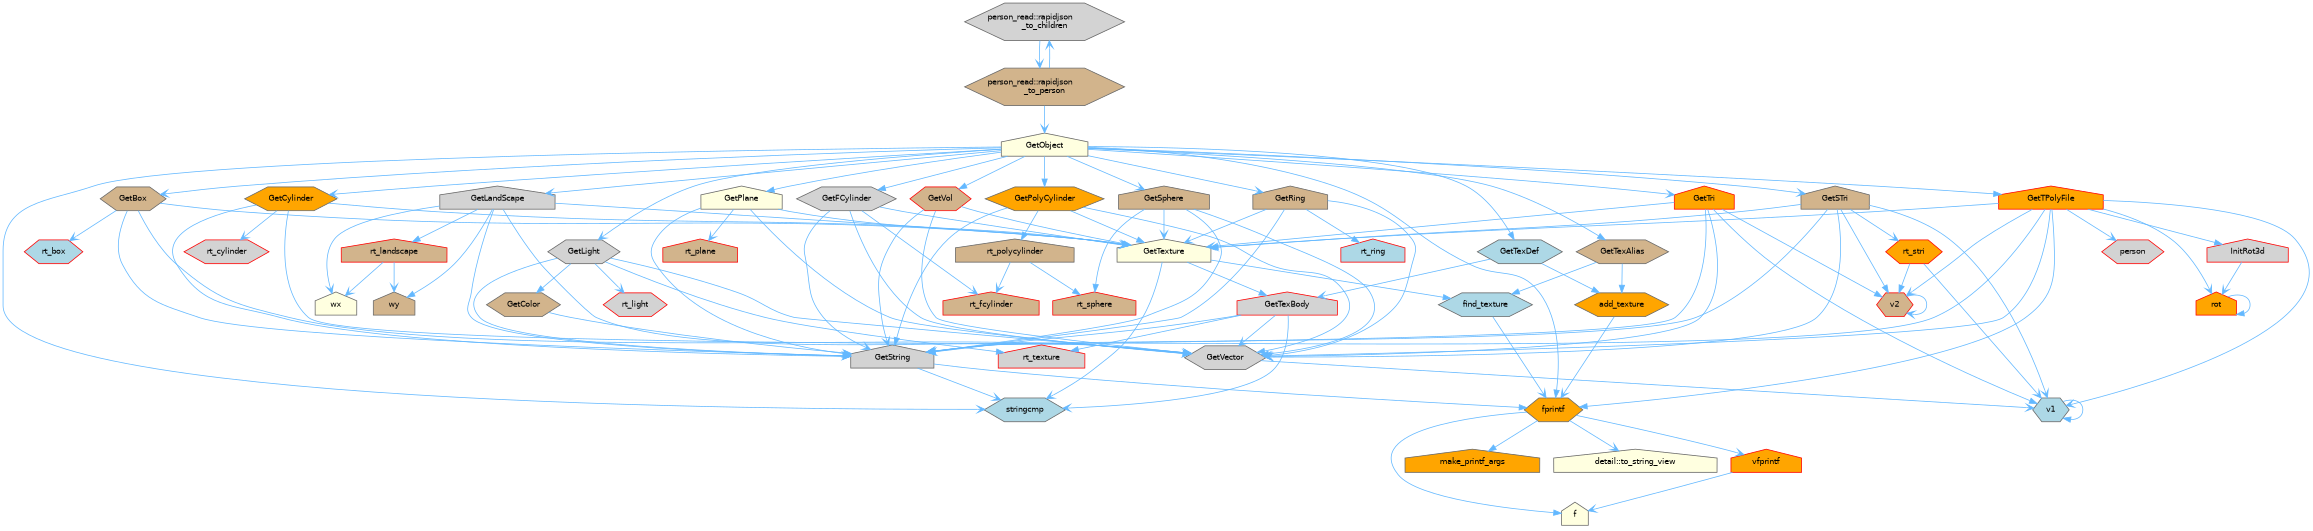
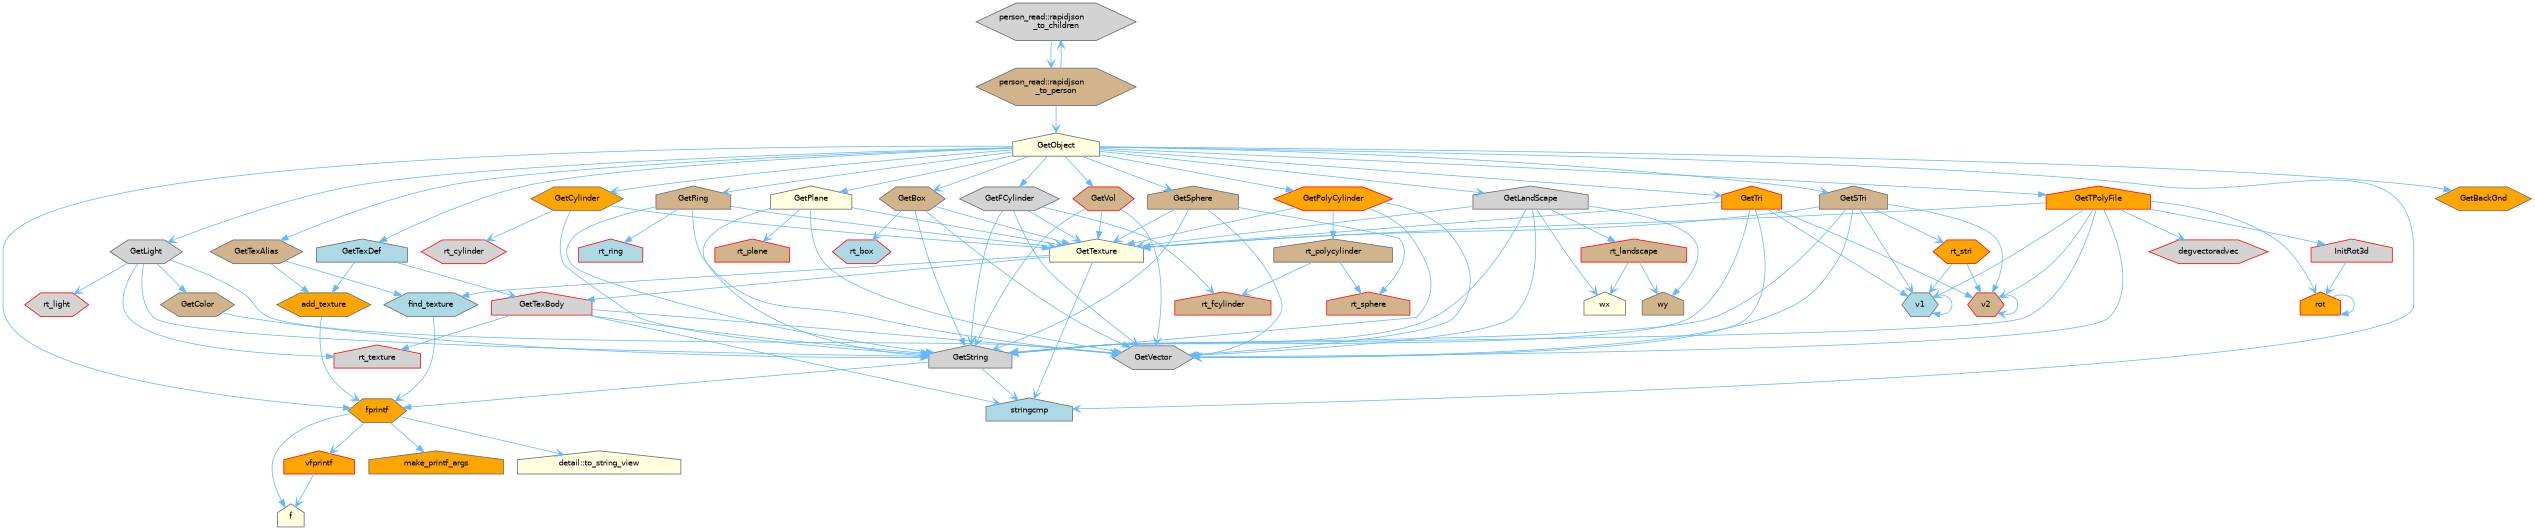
node "GetPolyCylinder": color grey40 -> red
node "GetBackGnd": added
node "GetTexDef": shape hexagon -> house
node "person": label "person" -> "degvectoradvec"
edge "GetCylinder" -> "GetVector": removed
edge "GetTPolyFile" -> "fprintf": removed
edge "GetVector" -> "v1": removed
node "stringcmp": shape hexagon -> house
